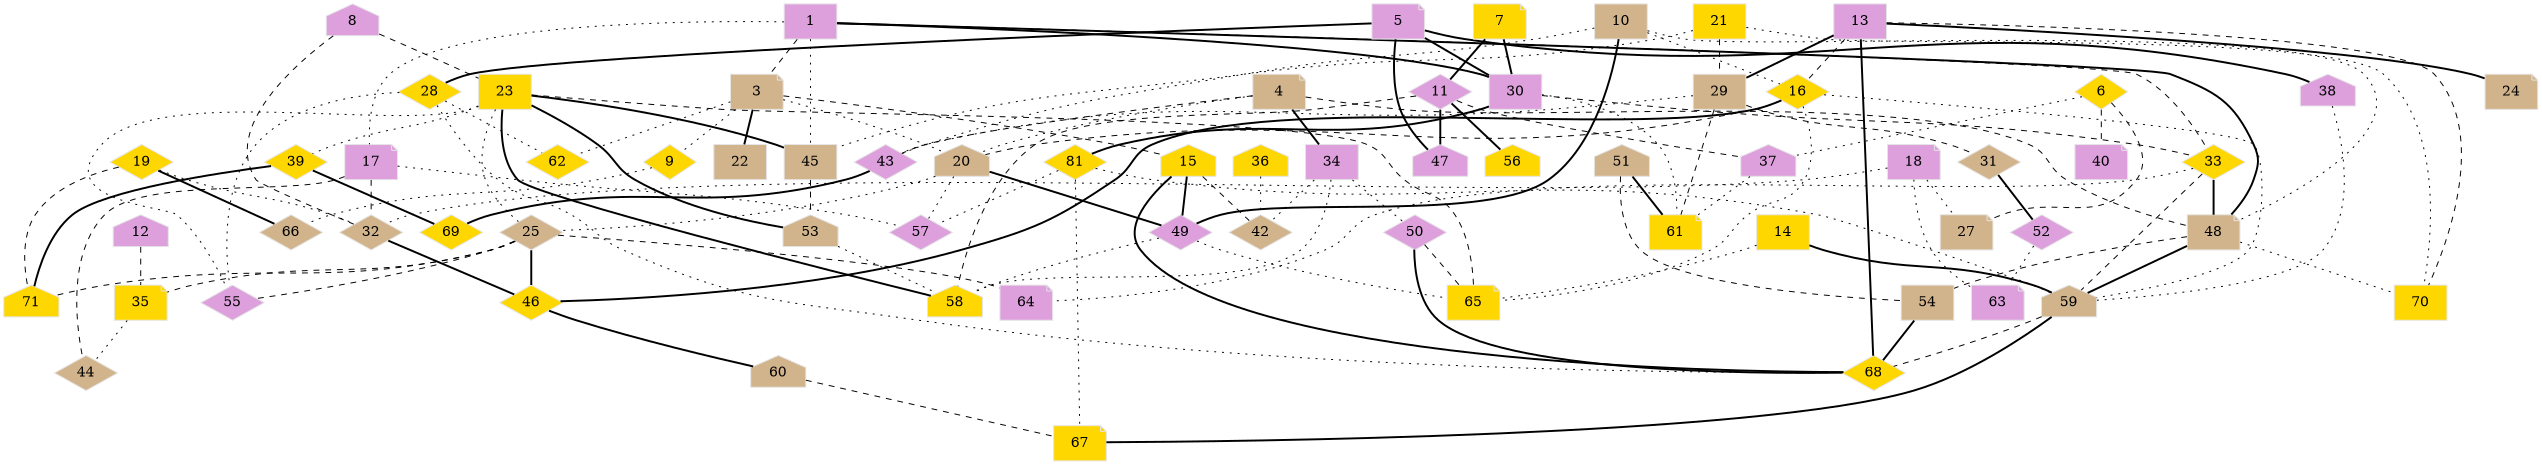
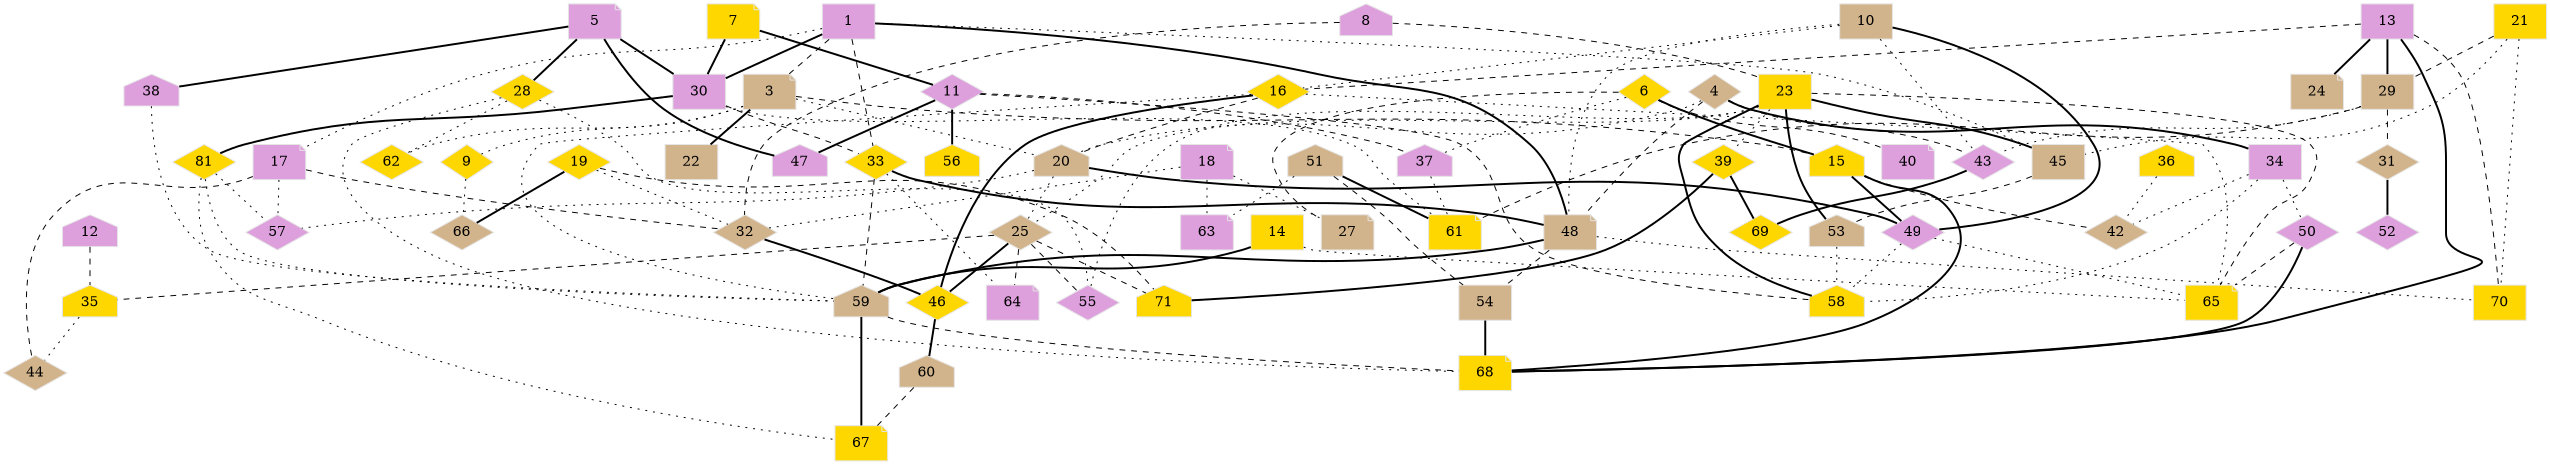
node "4": shape note -> diamond
edge "6" -- "15": added
edge "52" -- "63": now "51" -- "63"
node "35": shape note -> house
node "68": shape diamond -> note
